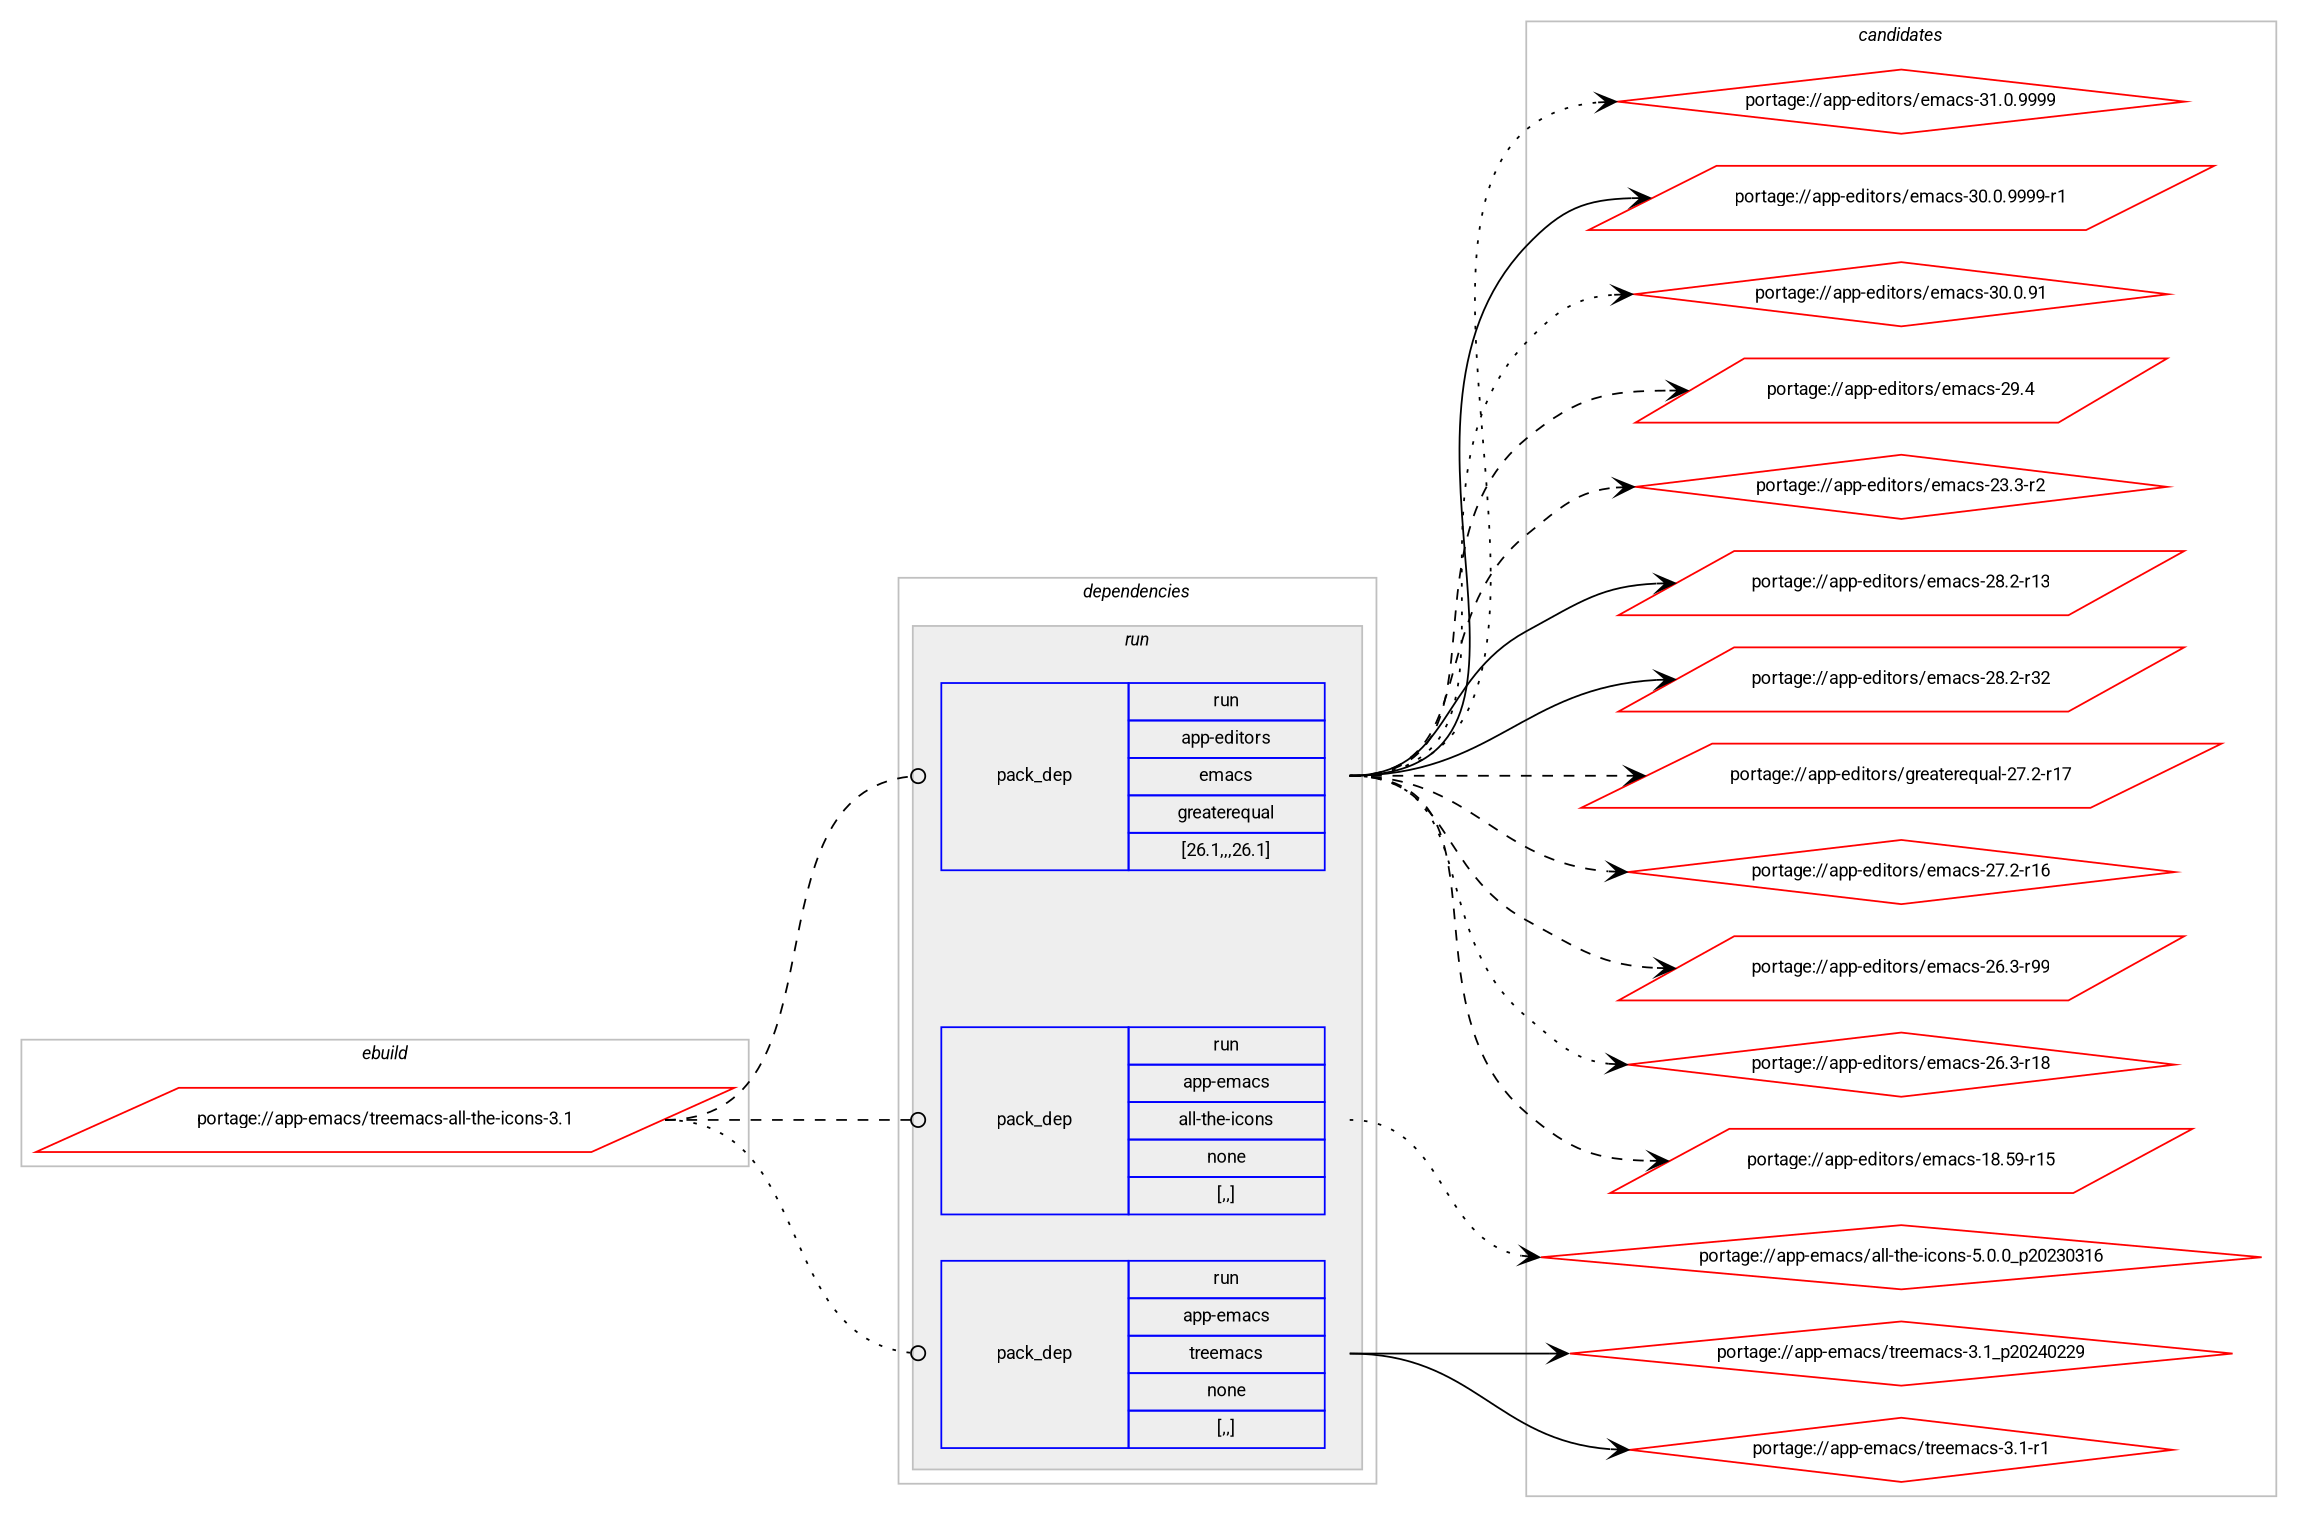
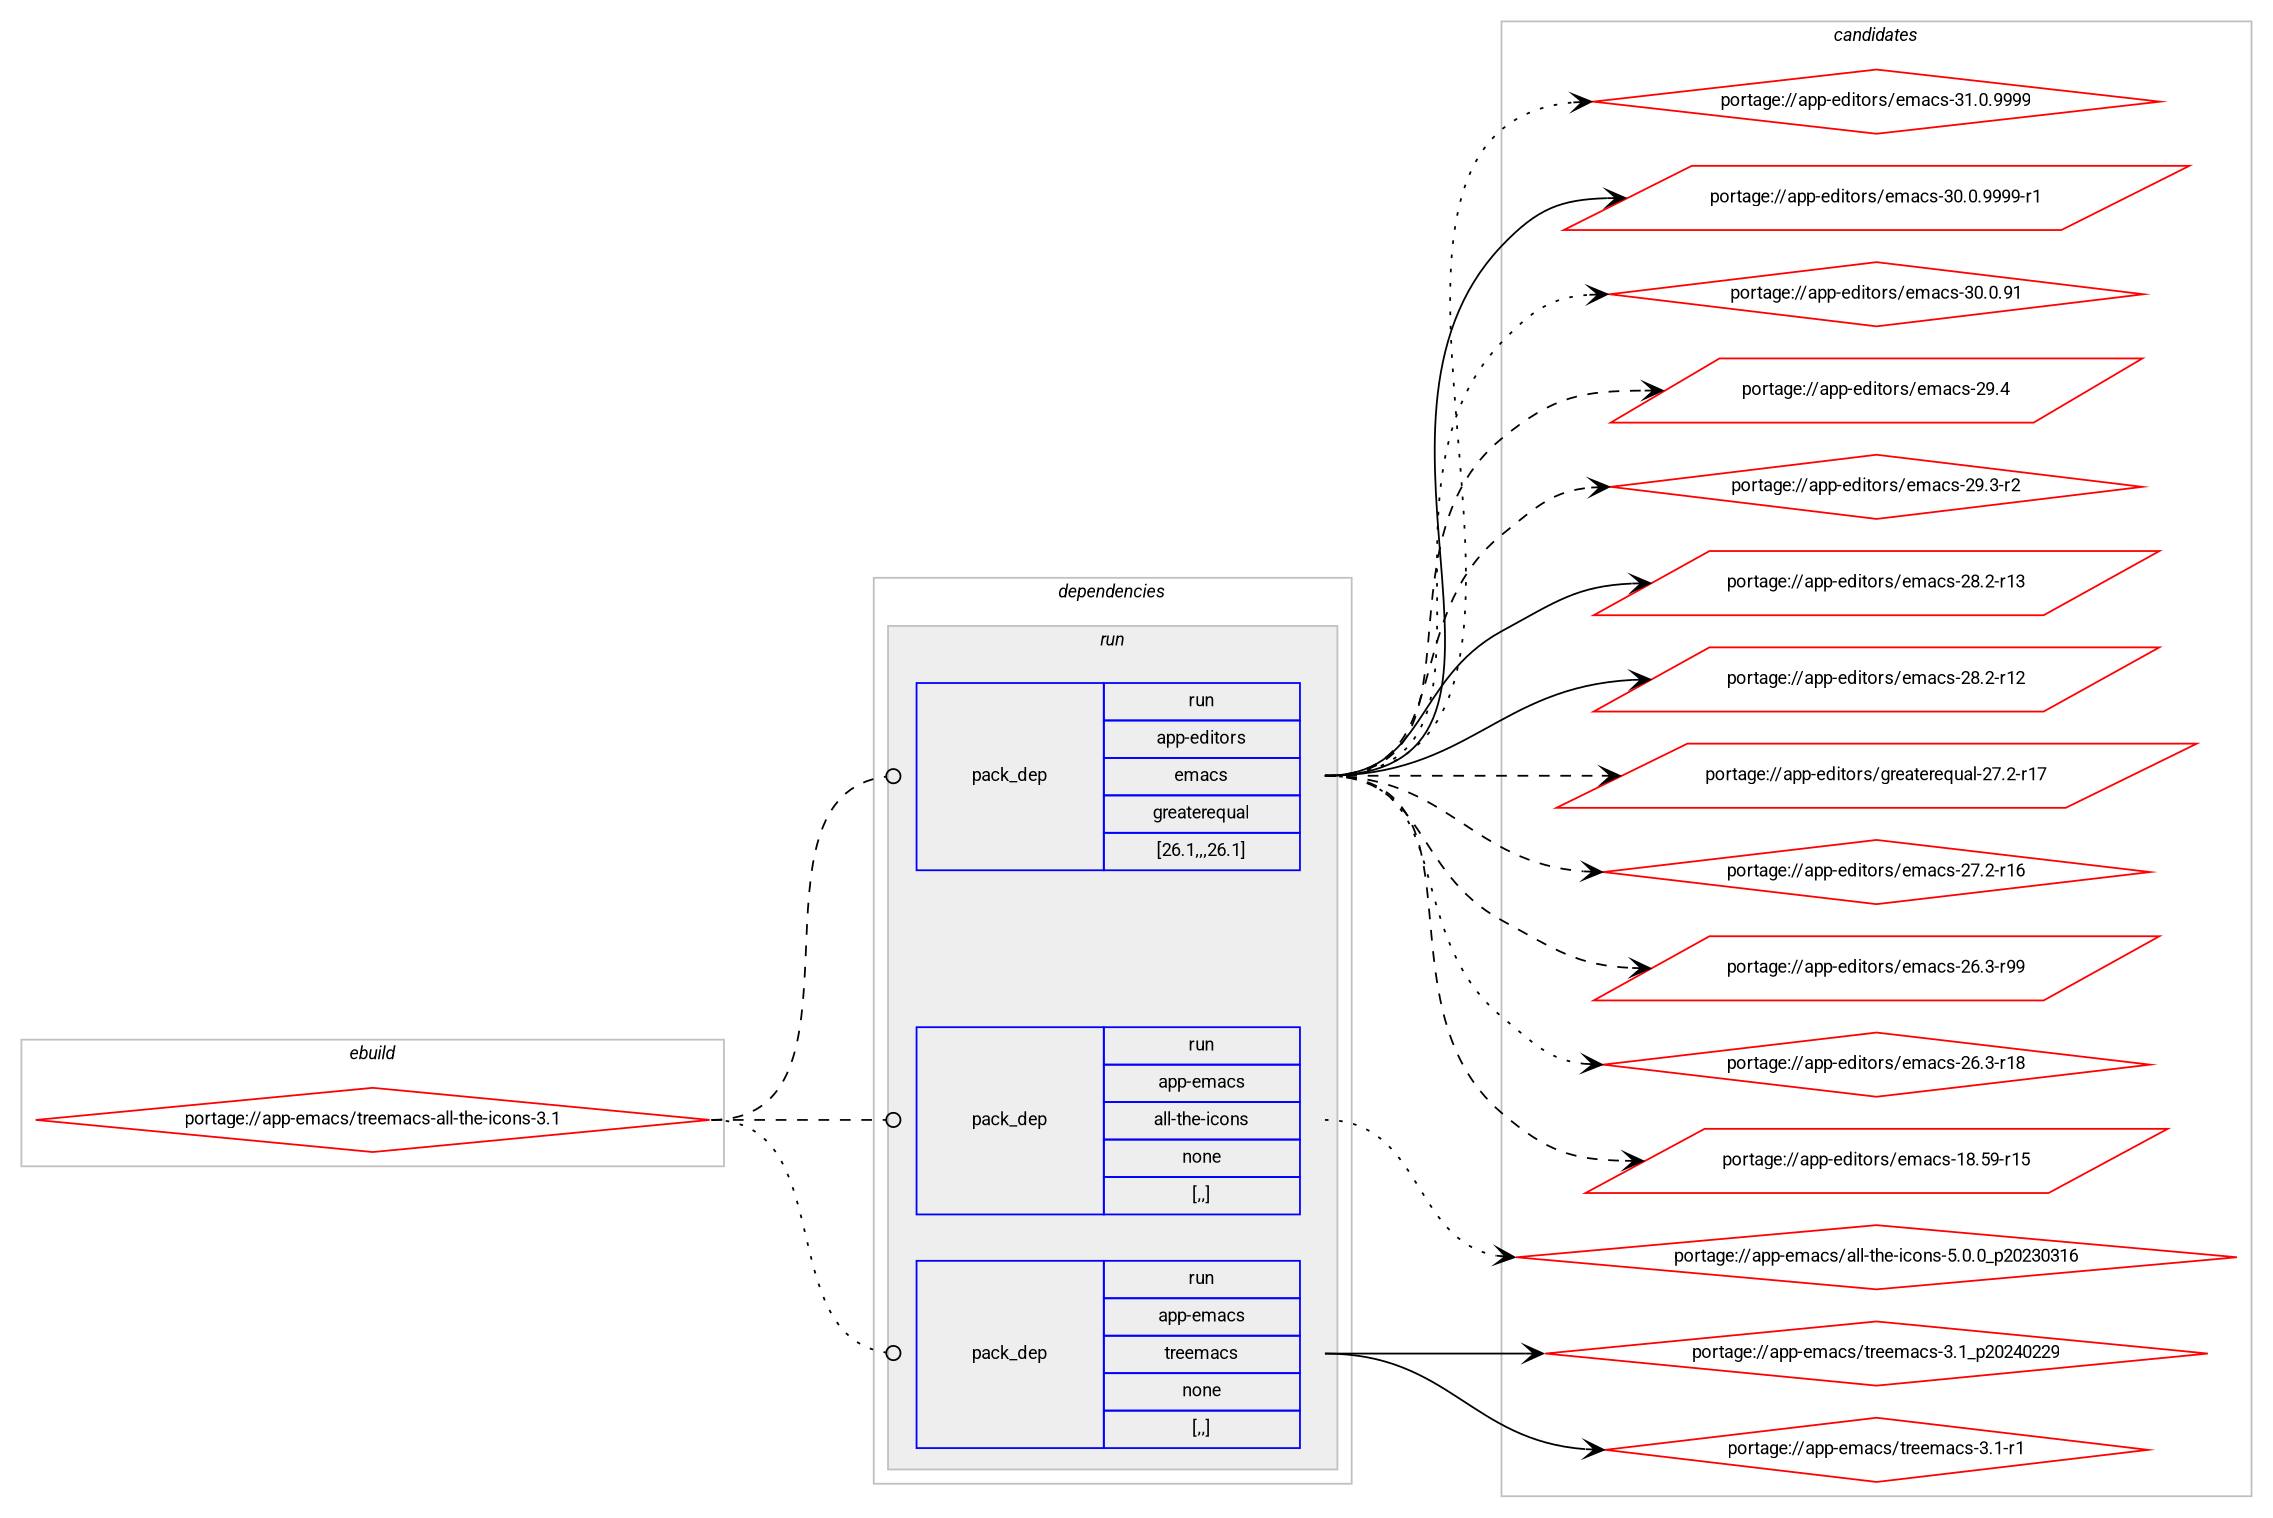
node "portage://app-editors/emacs-23.3-r2": label "portage://app-editors/emacs-23.3-r2" -> "portage://app-editors/emacs-29.3-r2"
node "portage://app-editors/emacs-28.2-r32": label "portage://app-editors/emacs-28.2-r32" -> "portage://app-editors/emacs-28.2-r12"
node "portage://app-emacs/treemacs-all-the-icons-3.1": shape parallelogram -> diamond
